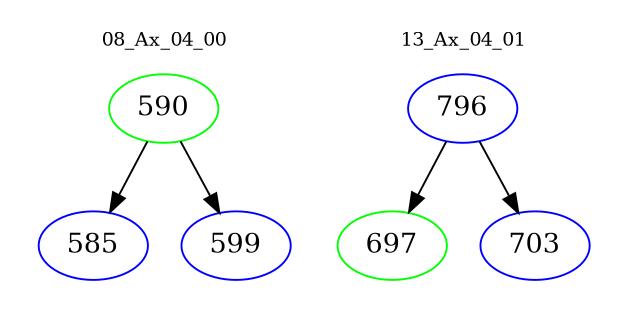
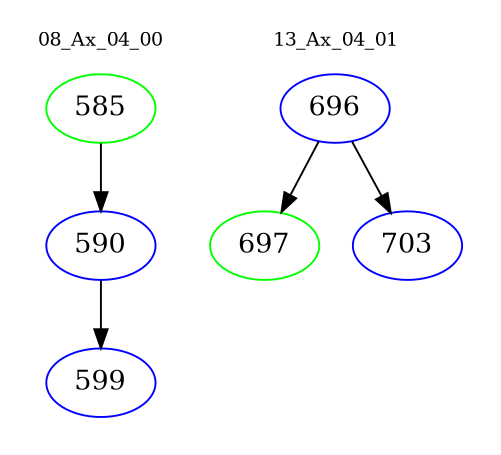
node "590": color green -> blue
node "796": label "796" -> "696"
edge "590" -> "585": reversed
node "585": color blue -> green
